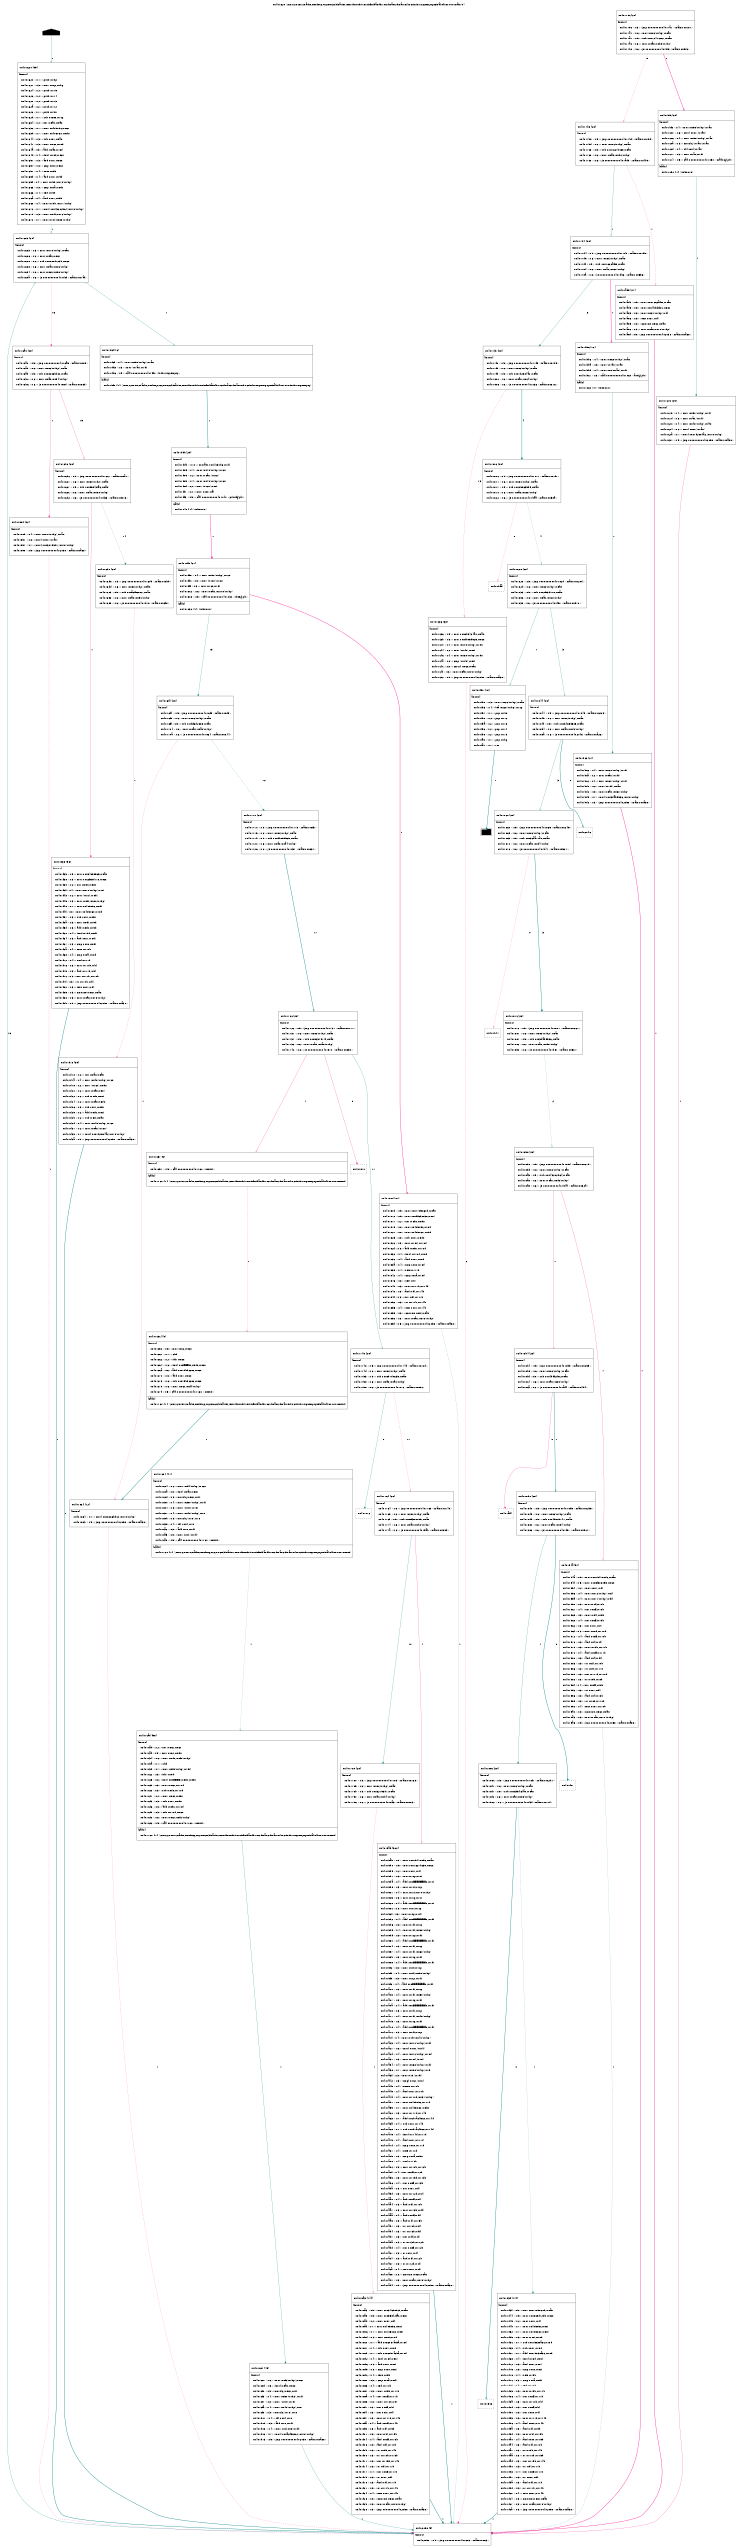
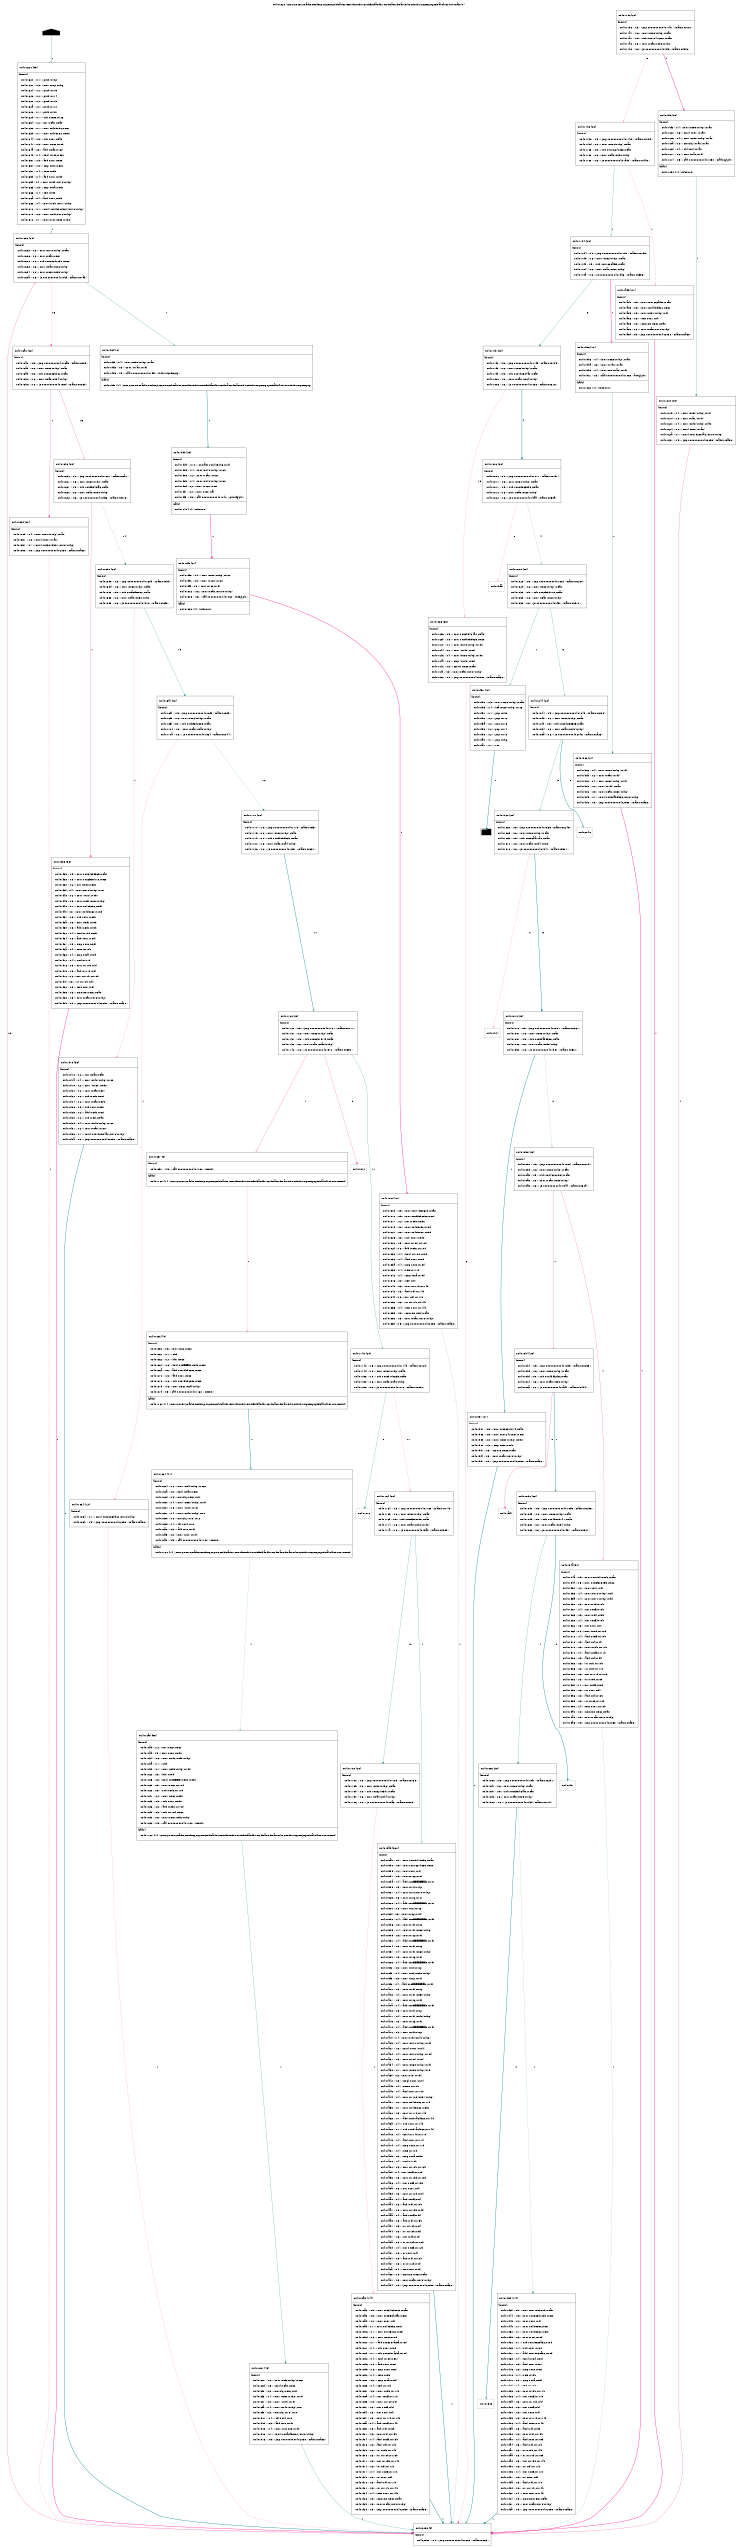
edge "0x401df8 [21]" -> "0x4016f4 [28]": now "0x4016d8 [28]" -> "0x4016f4 [28]"
node "0x401be1 [27]": added
edge "0x401c5c [40]" -> "0x401e64 [12]": now "0x401c5c [40]" -> "0x401c84 [41]"
edge "0x402058 [5]" -> "0x401683 [29]": color teal -> deeppink
edge "0x401764 [28]" -> "0x4019ab [302]": color deeppink -> teal
edge "0x401f33 [93]" -> "0x402058 [5]": color teal -> deeppink
